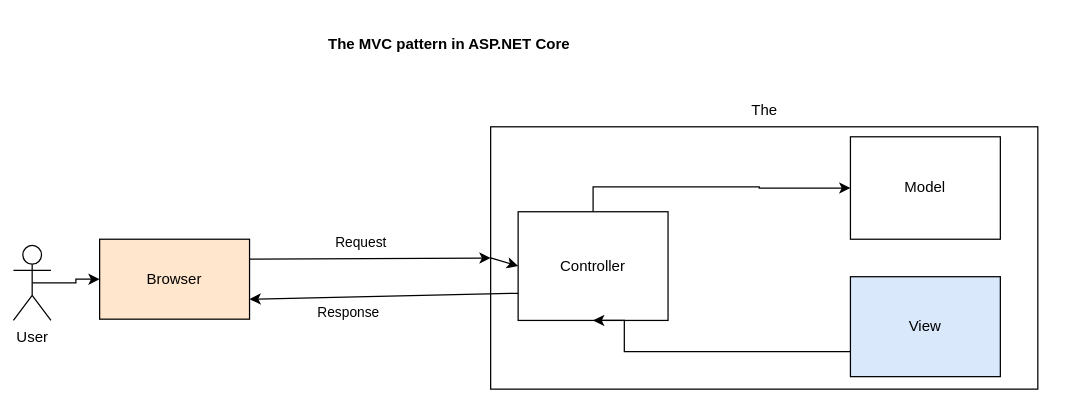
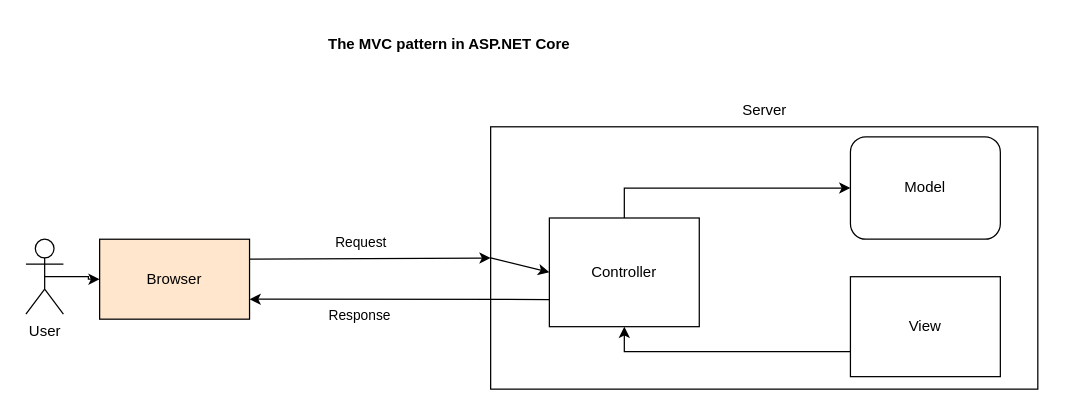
node "The": label "The" -> "Server"
node "Model": shape rectangle -> rounded rectangle
node "Controller": moved (593, 266) -> (624, 273)
node "User": moved (32, 283) -> (44, 277)
node "View": fillcolor #dae8fc -> #ffffff
